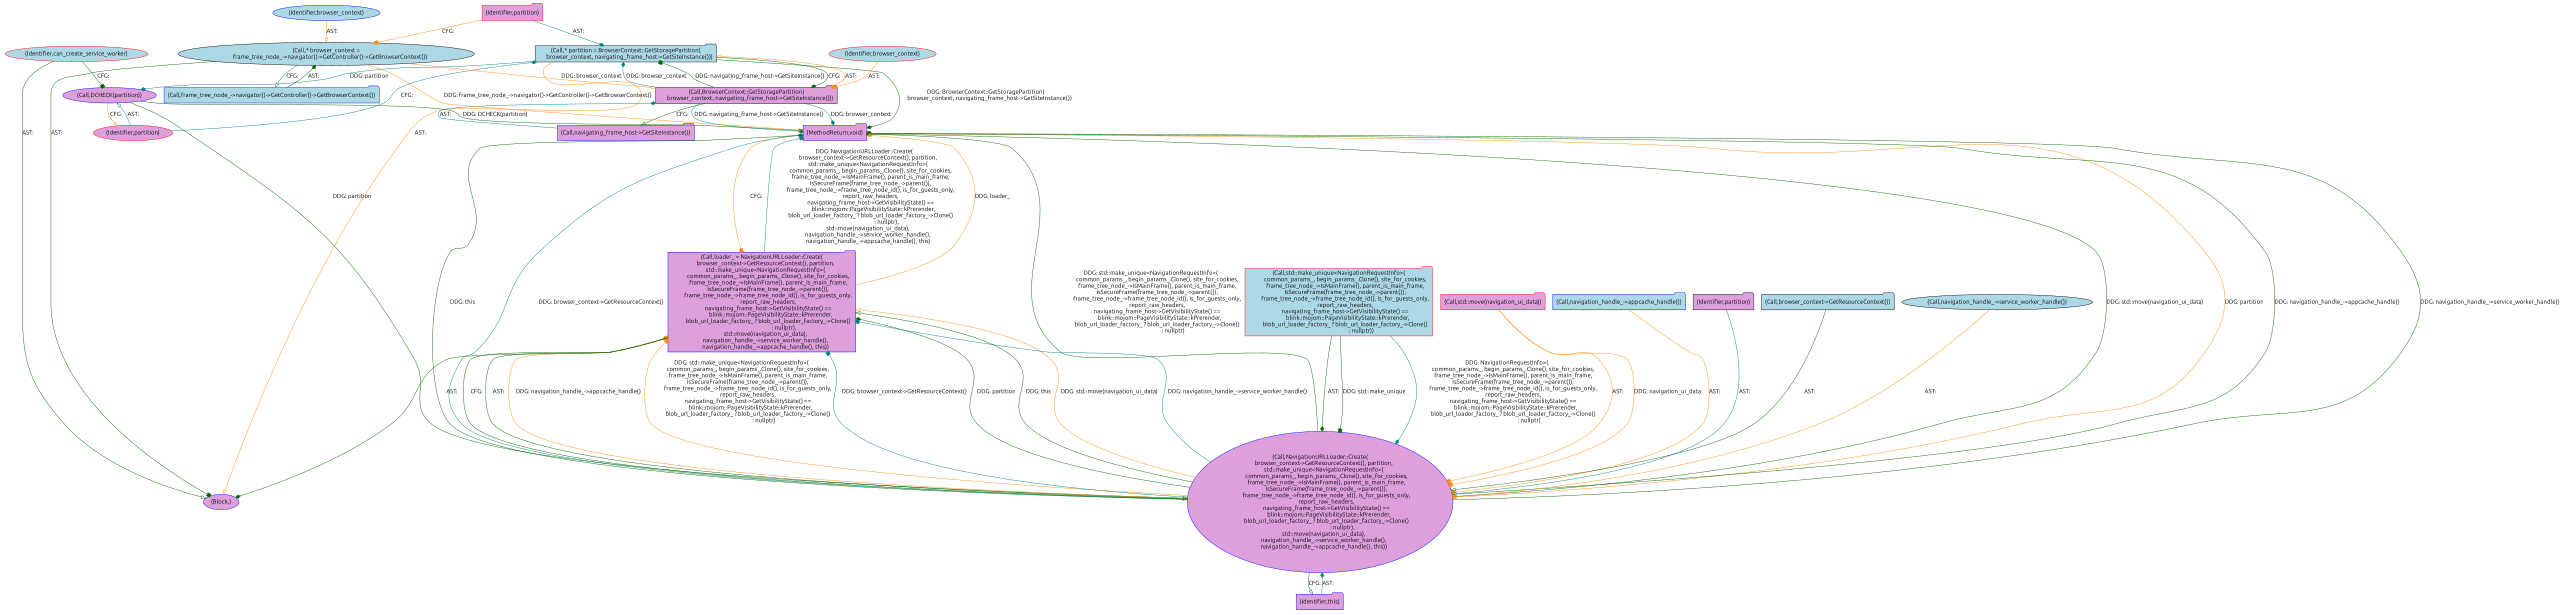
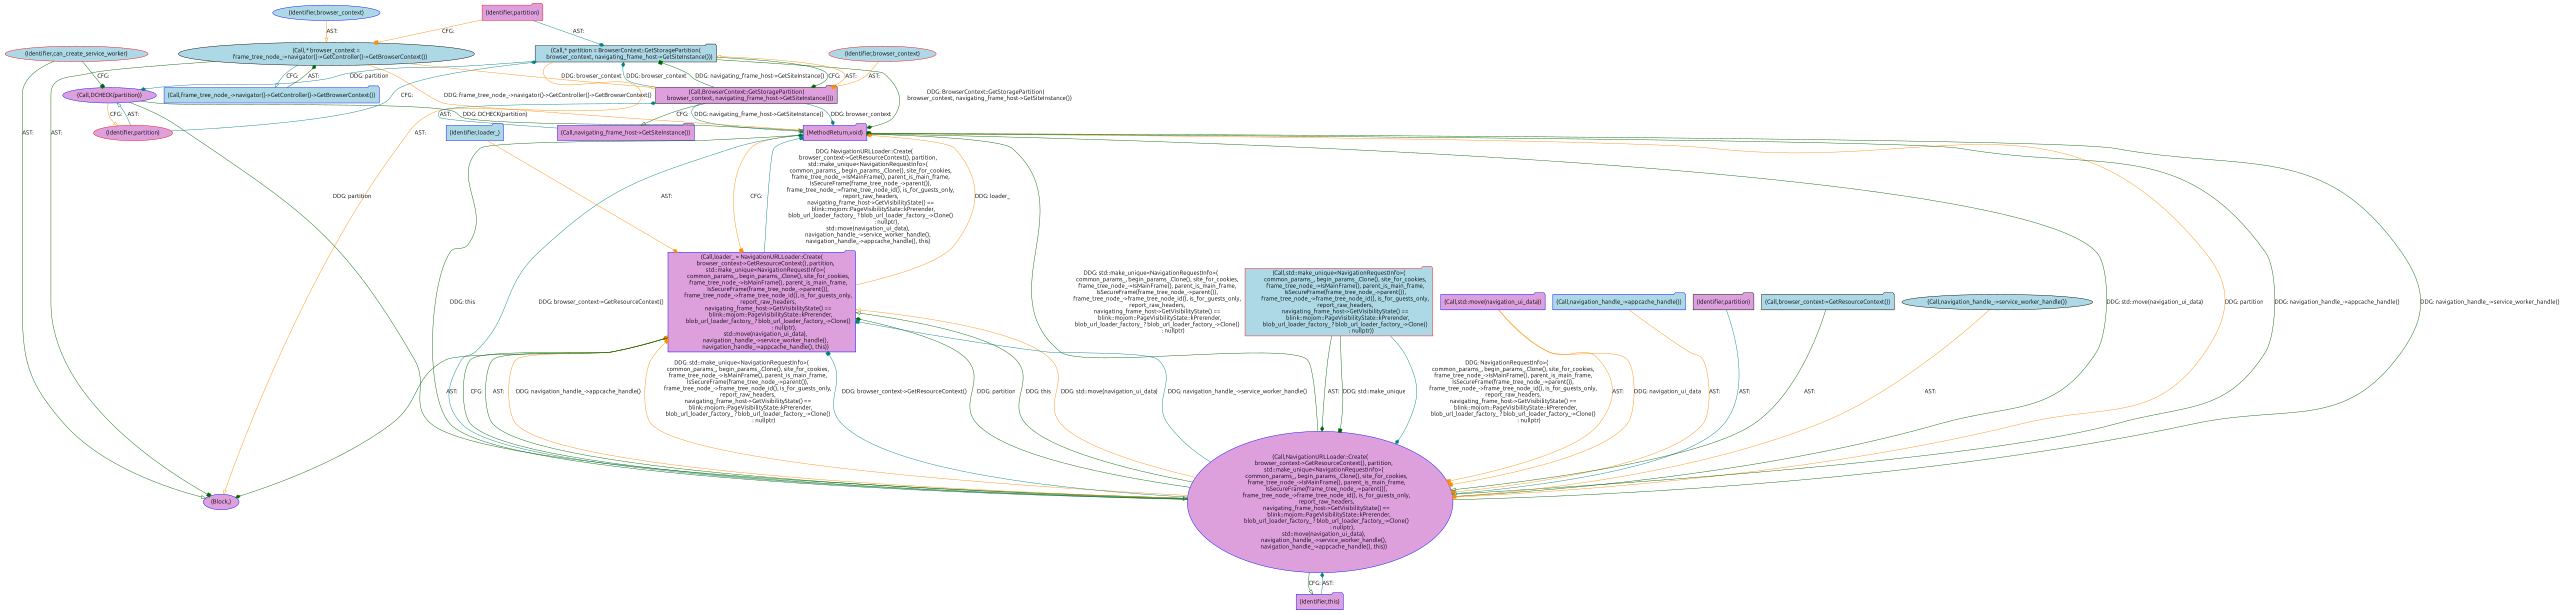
node "(Identifier,loader_)": added
node "(Call,std::move(navigation_ui_data))": color red -> blue
